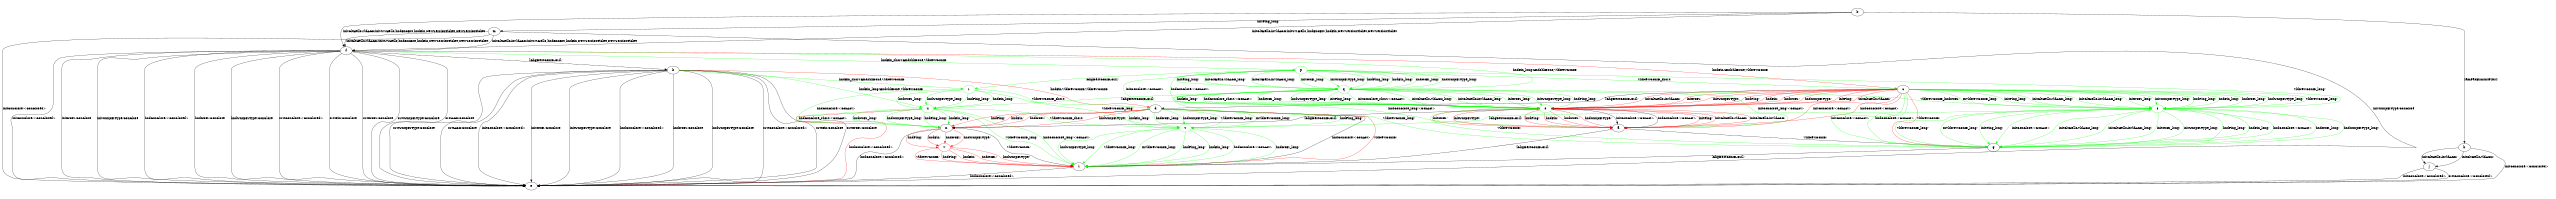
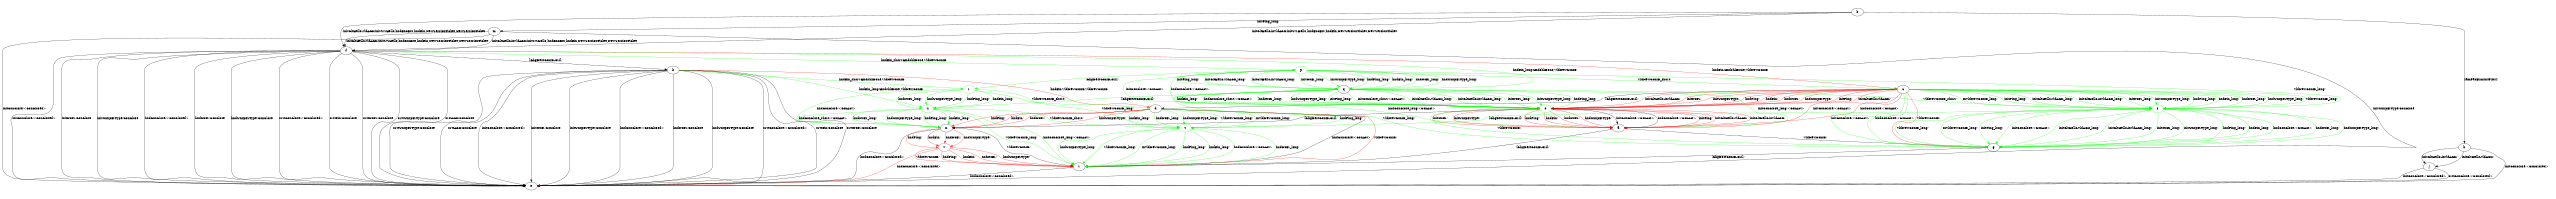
node "q": color green -> black
edge "q" -> "s": label "VldNewConID_hndNoFr/ " -> "VldNewConID_short/ "
edge "u" -> "e": now "v" -> "e"
